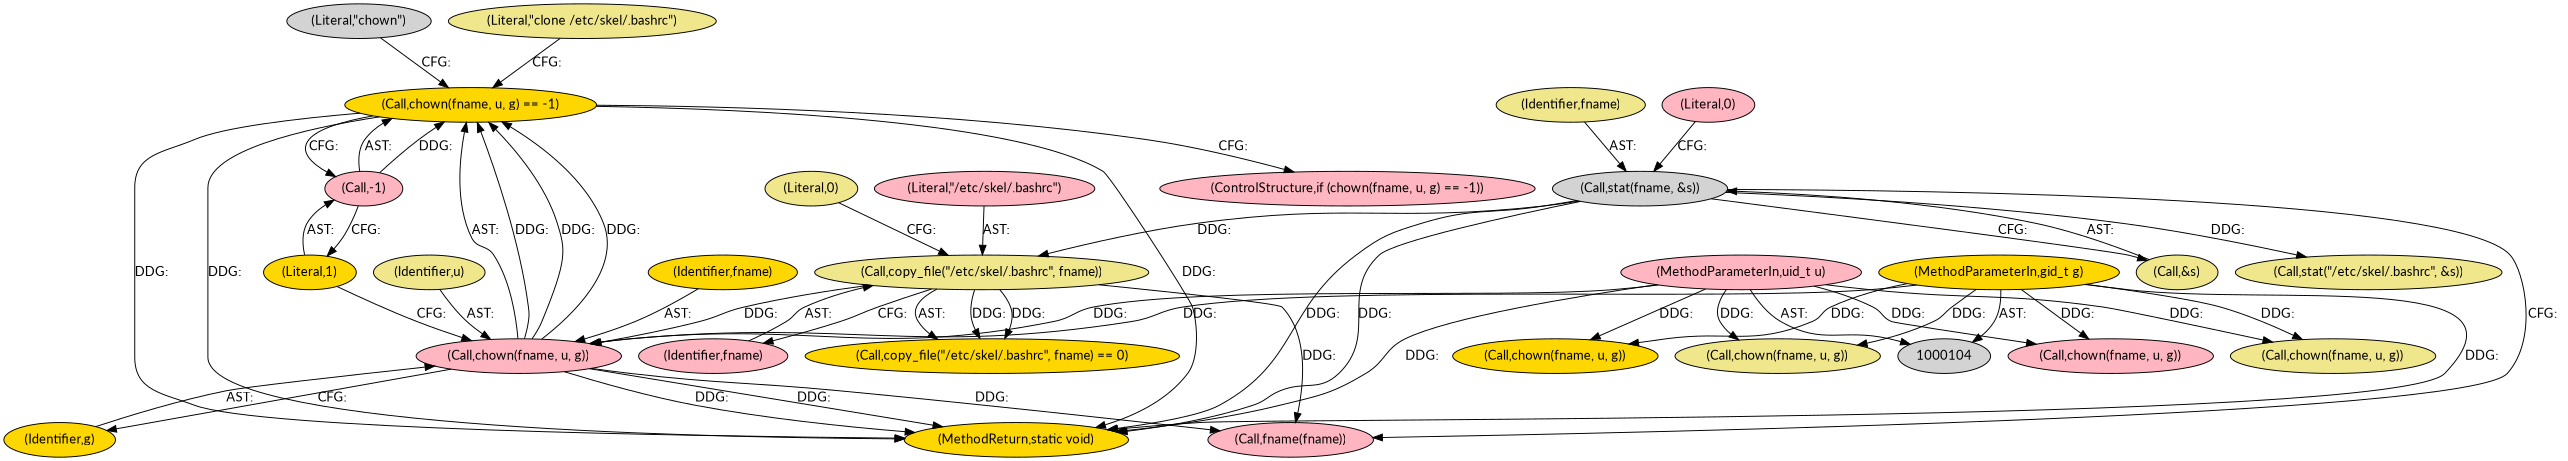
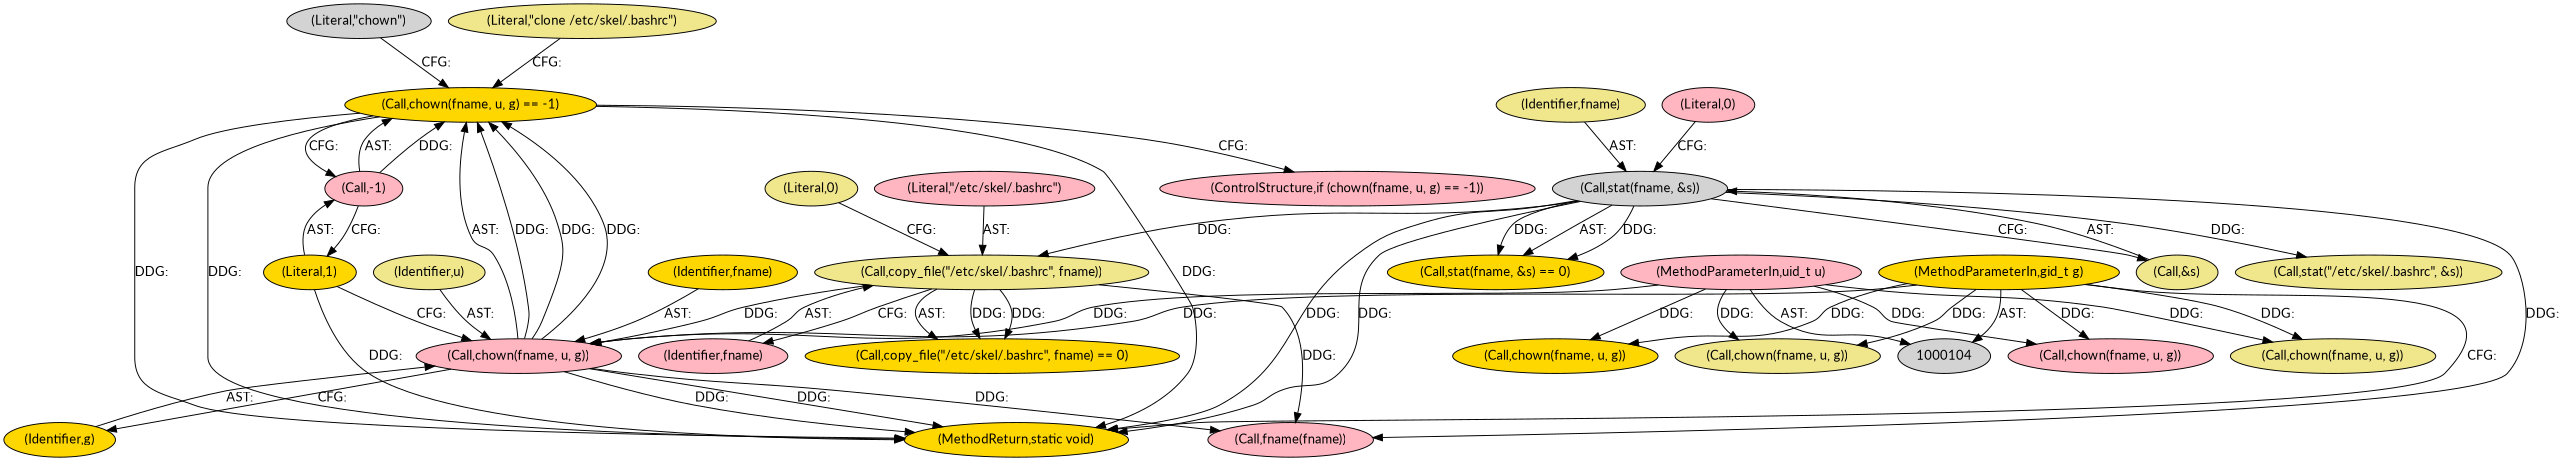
node "(Call,stat(fname, &s) == 0)": added
edge "(Call,stat(fname, &s))" -> "(Call,fname(fname))": label "CFG: " -> "DDG: "
edge "(MethodParameterIn,uid_t u)" -> "(MethodReturn,static void)": now "(Literal,1)" -> "(MethodReturn,static void)"
edge "(MethodParameterIn,gid_t g)" -> "(MethodReturn,static void)": label "DDG: " -> "CFG: "
